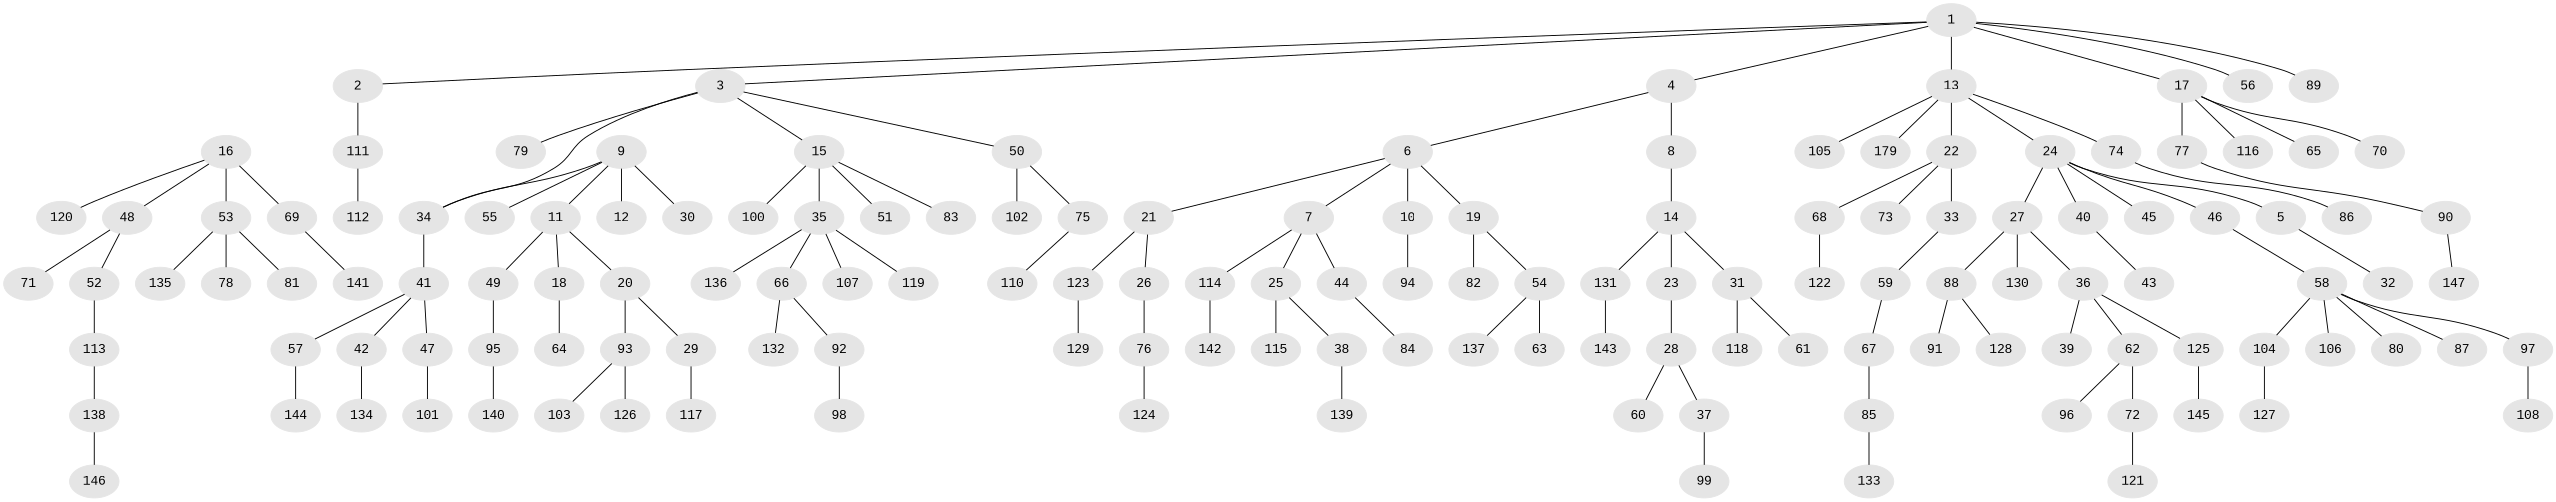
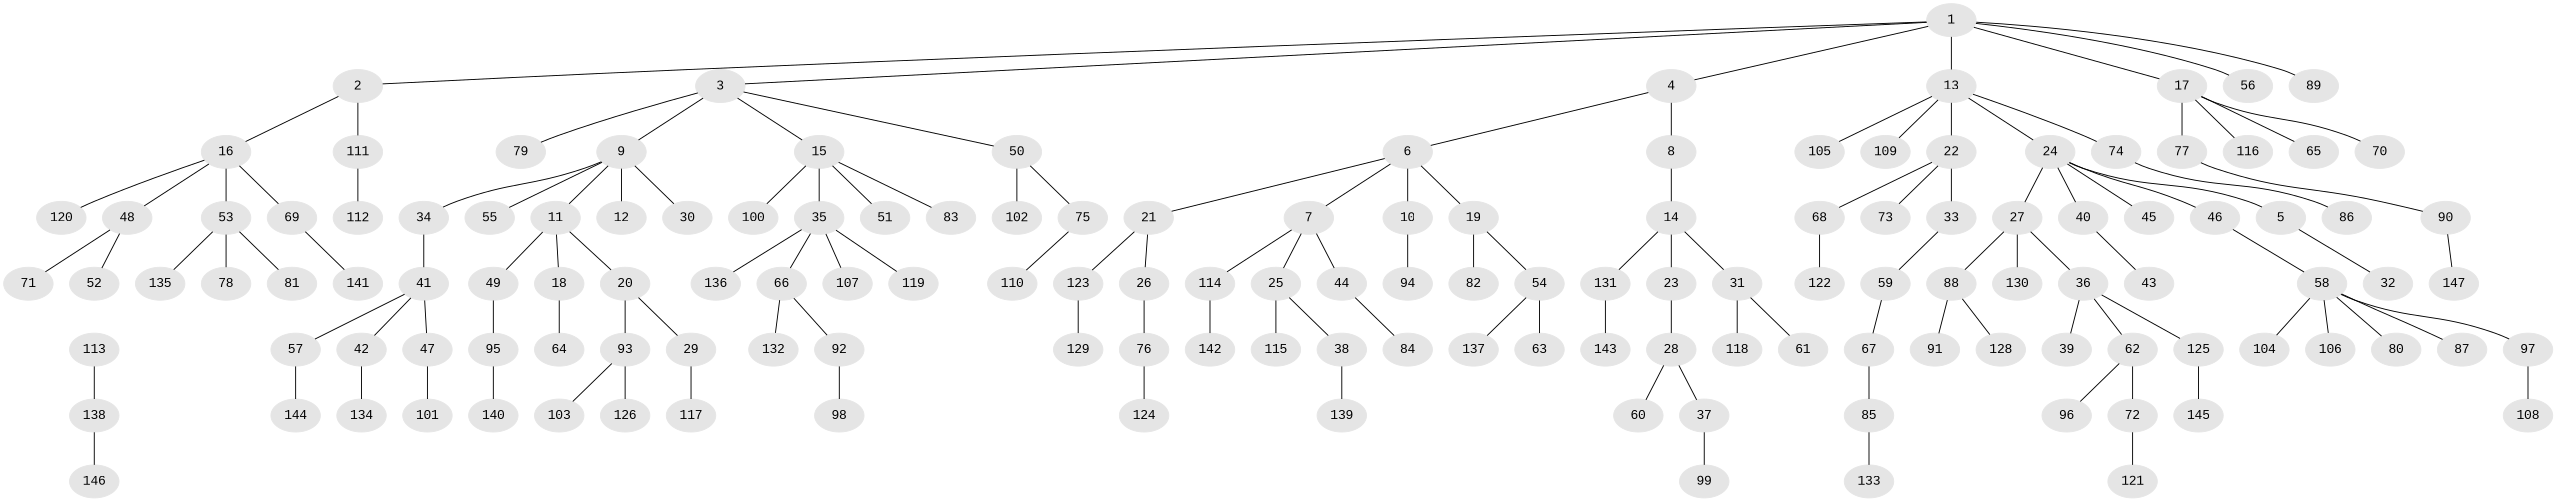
edge "2" -- "16": added
edge "3" -- "34": now "3" -- "9"
node "179": label "179" -> "109"
edge "52" -- "113": removed
node "127": removed
